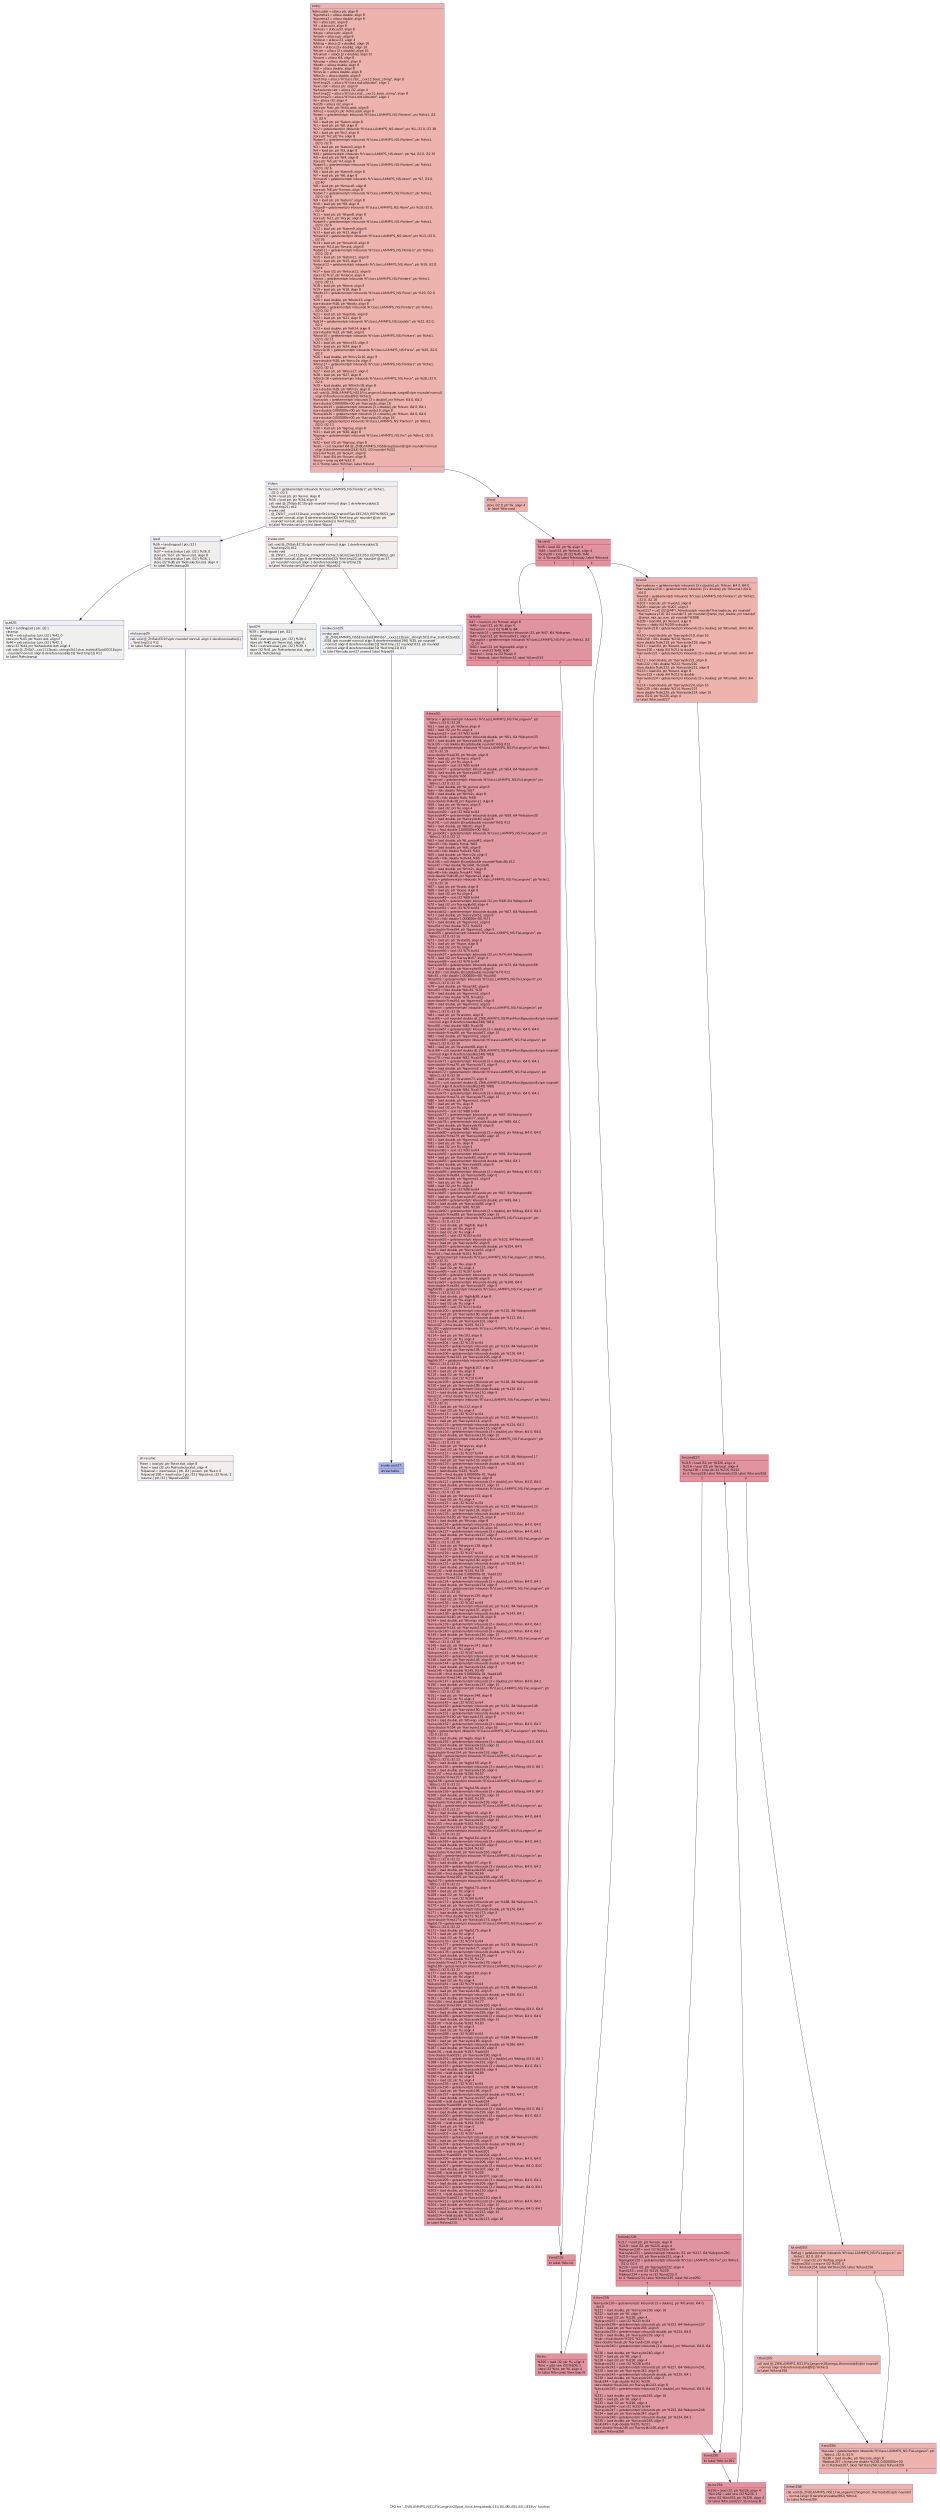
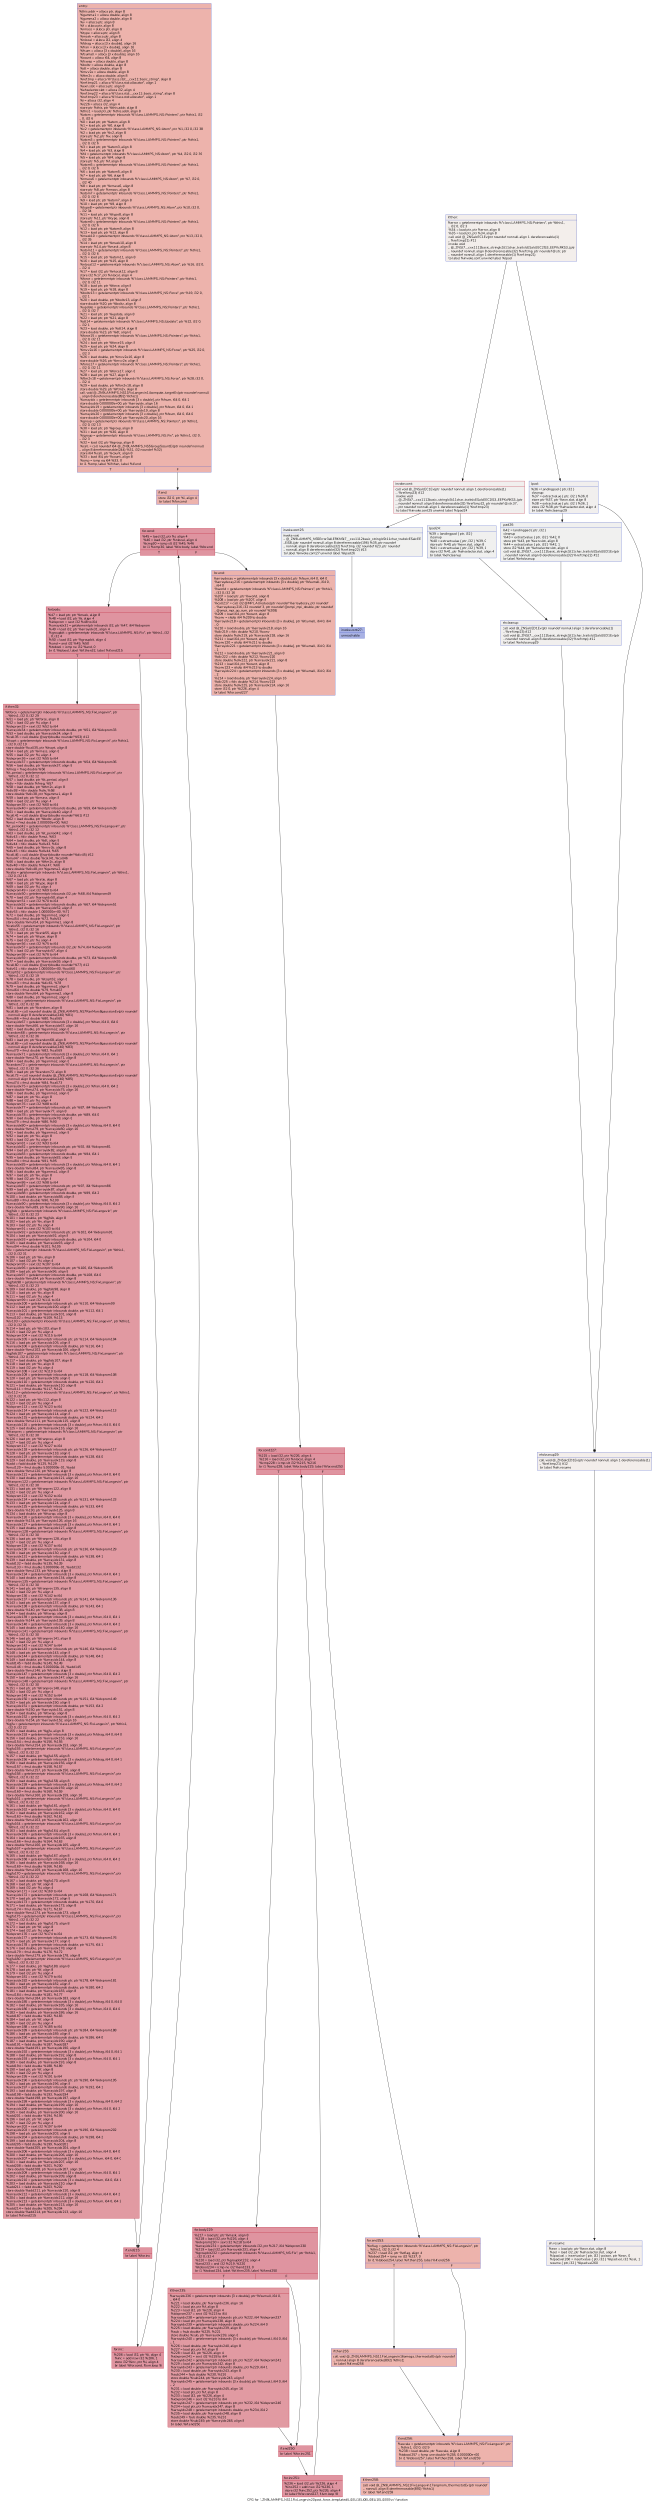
node "entry:": text "store ptr %str, ptr %this.addr, align 8" -> "store ptr %this, ptr %this.addr, align 8"
edge "entry:" -> "if.then:": removed
node "ehcleanup:": added
